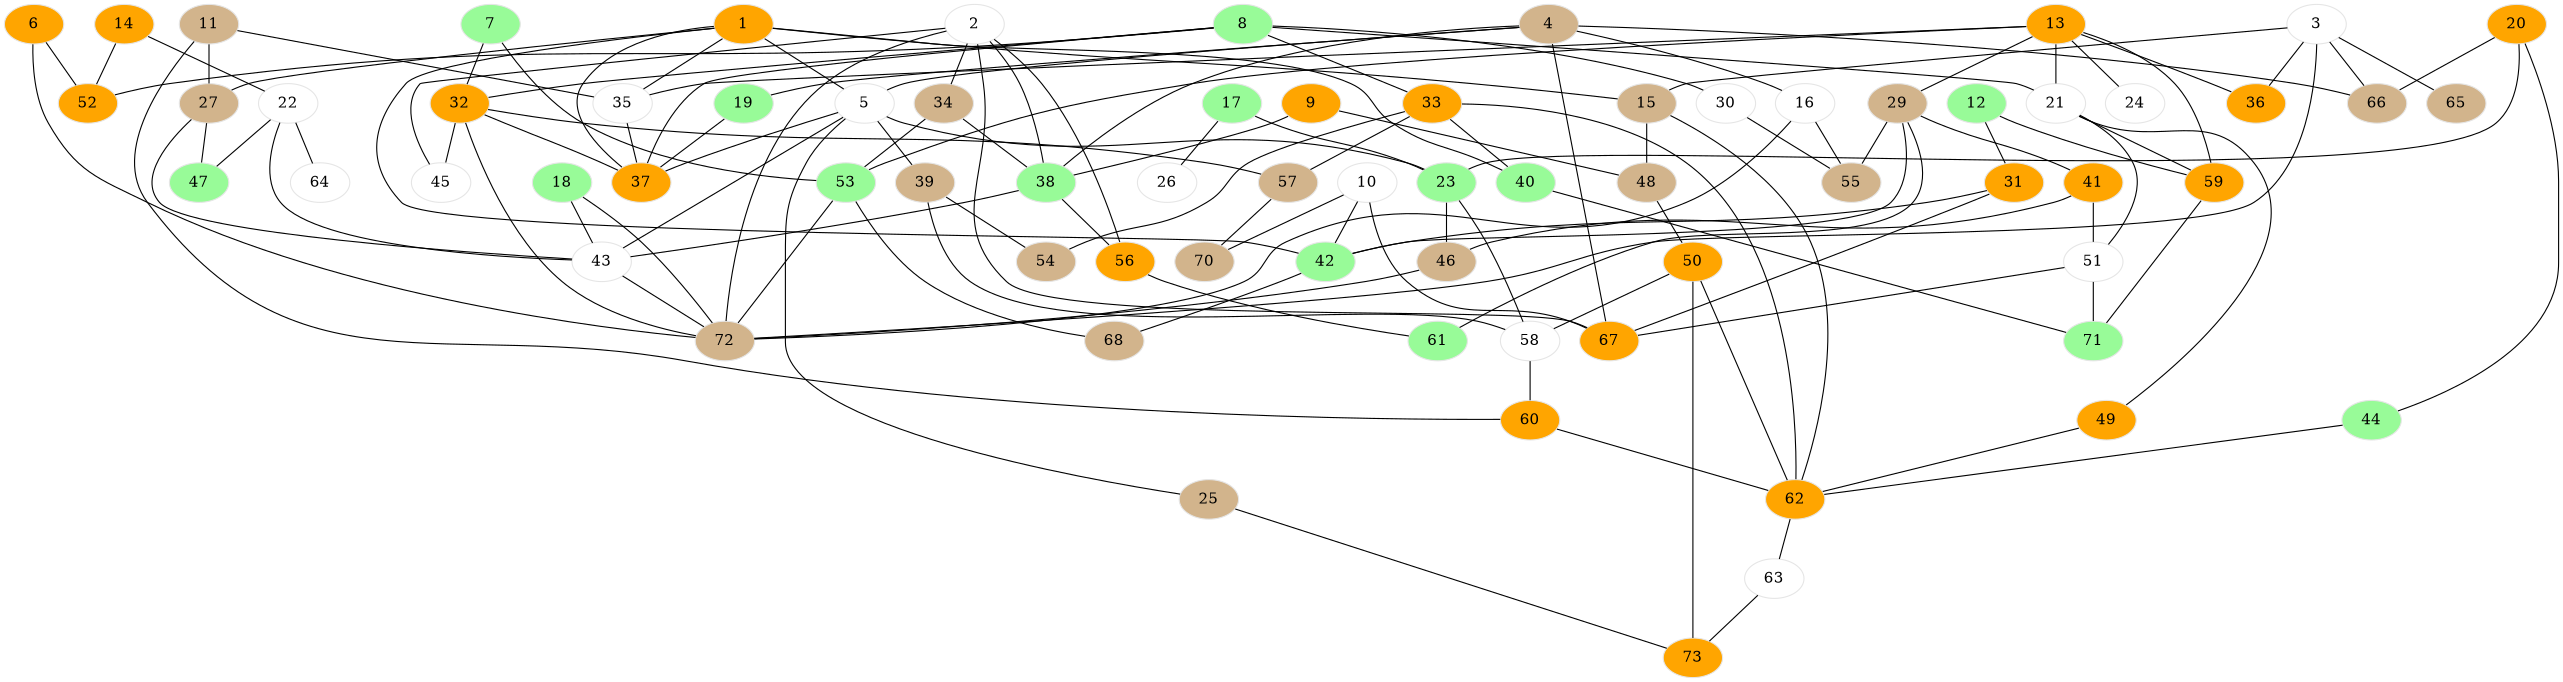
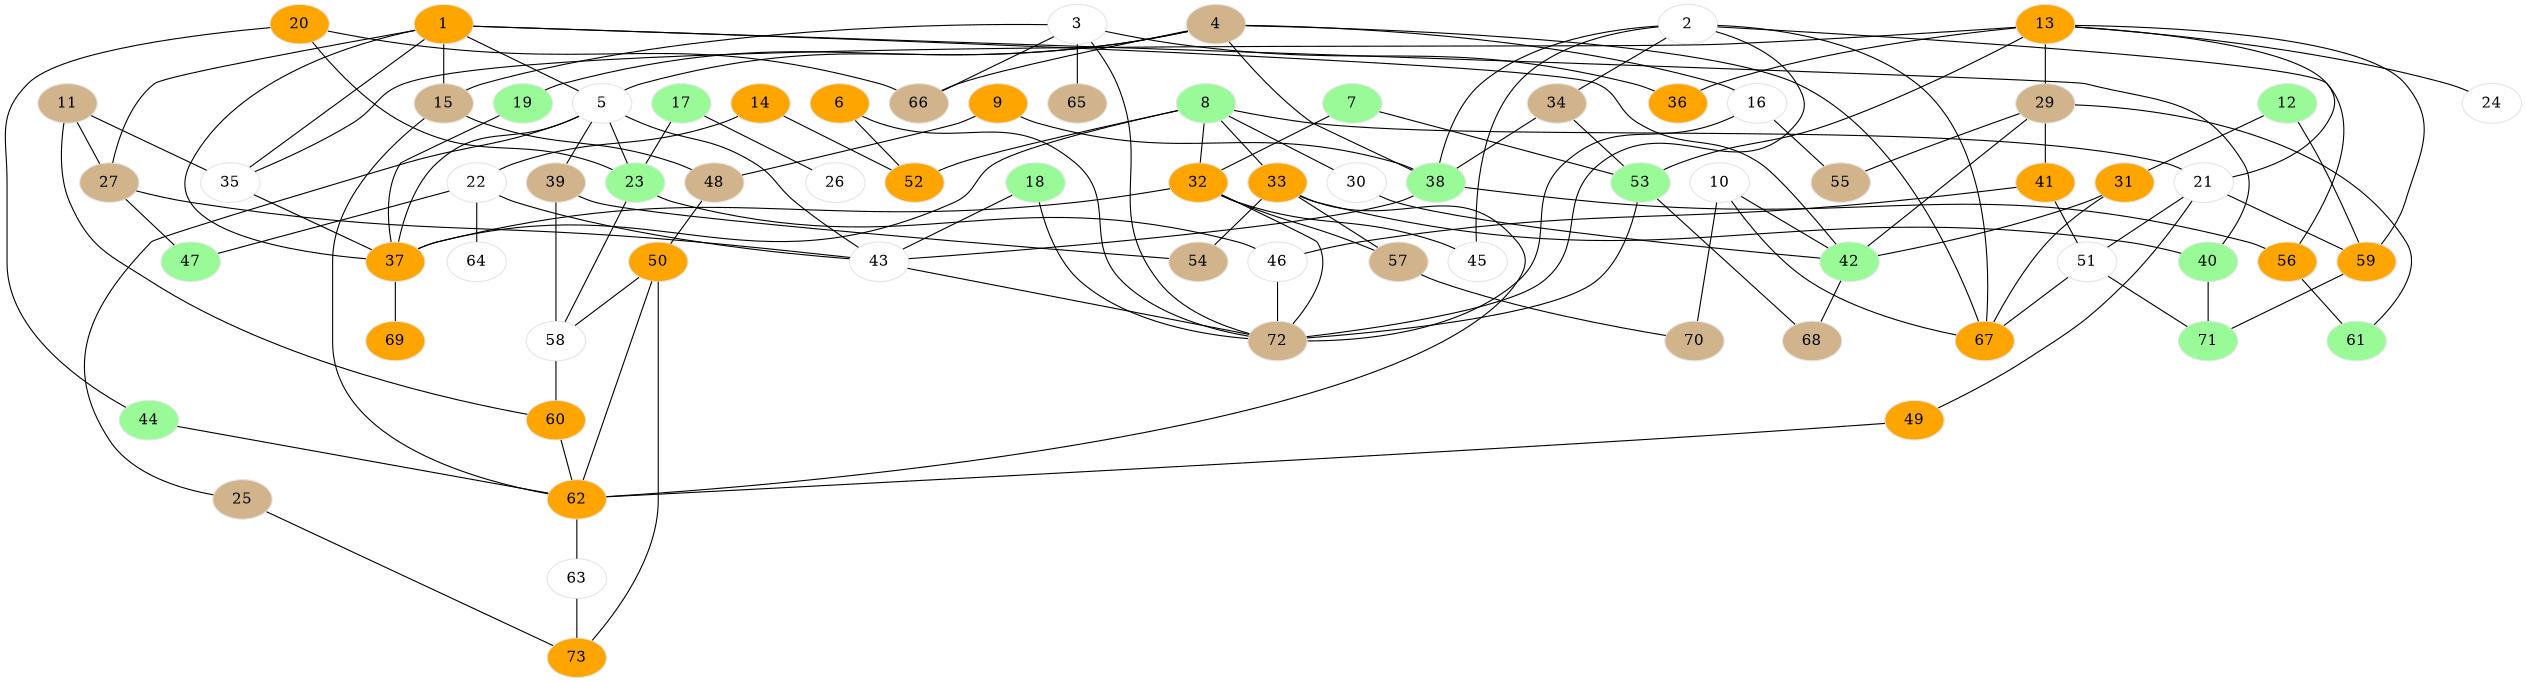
edge "30" -- "55": now "30" -- "42"
node "46": fillcolor tan -> white
node "69": added
